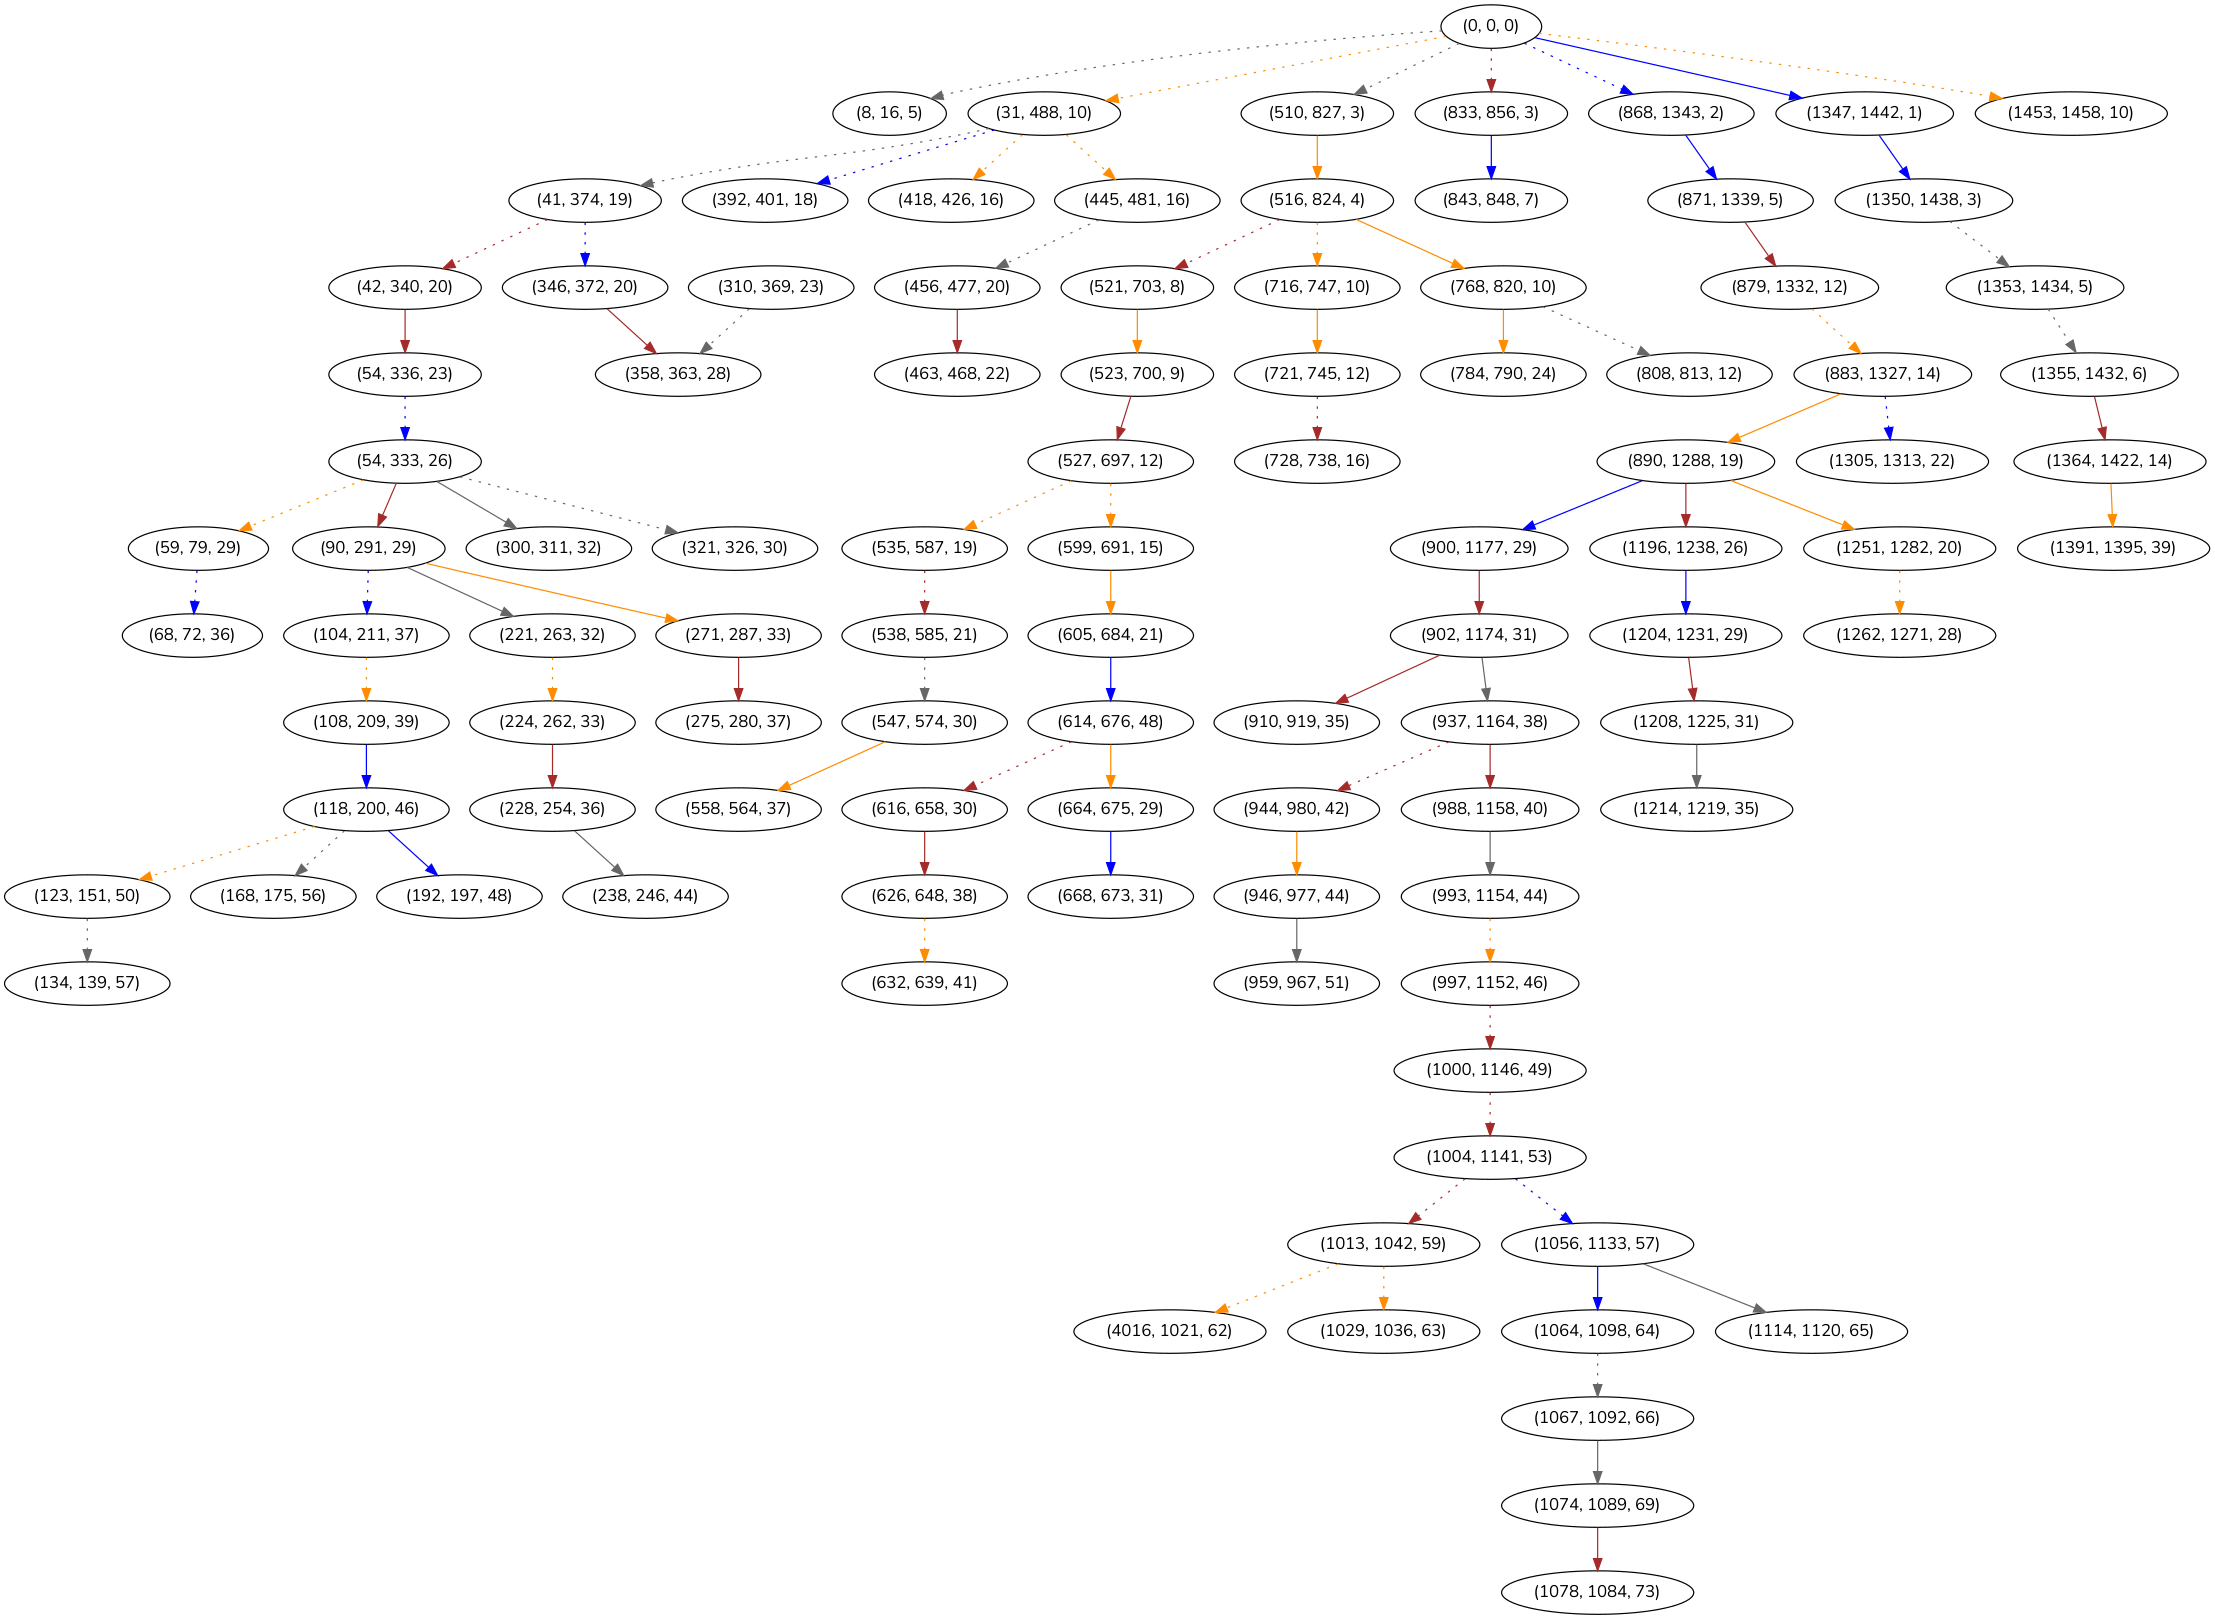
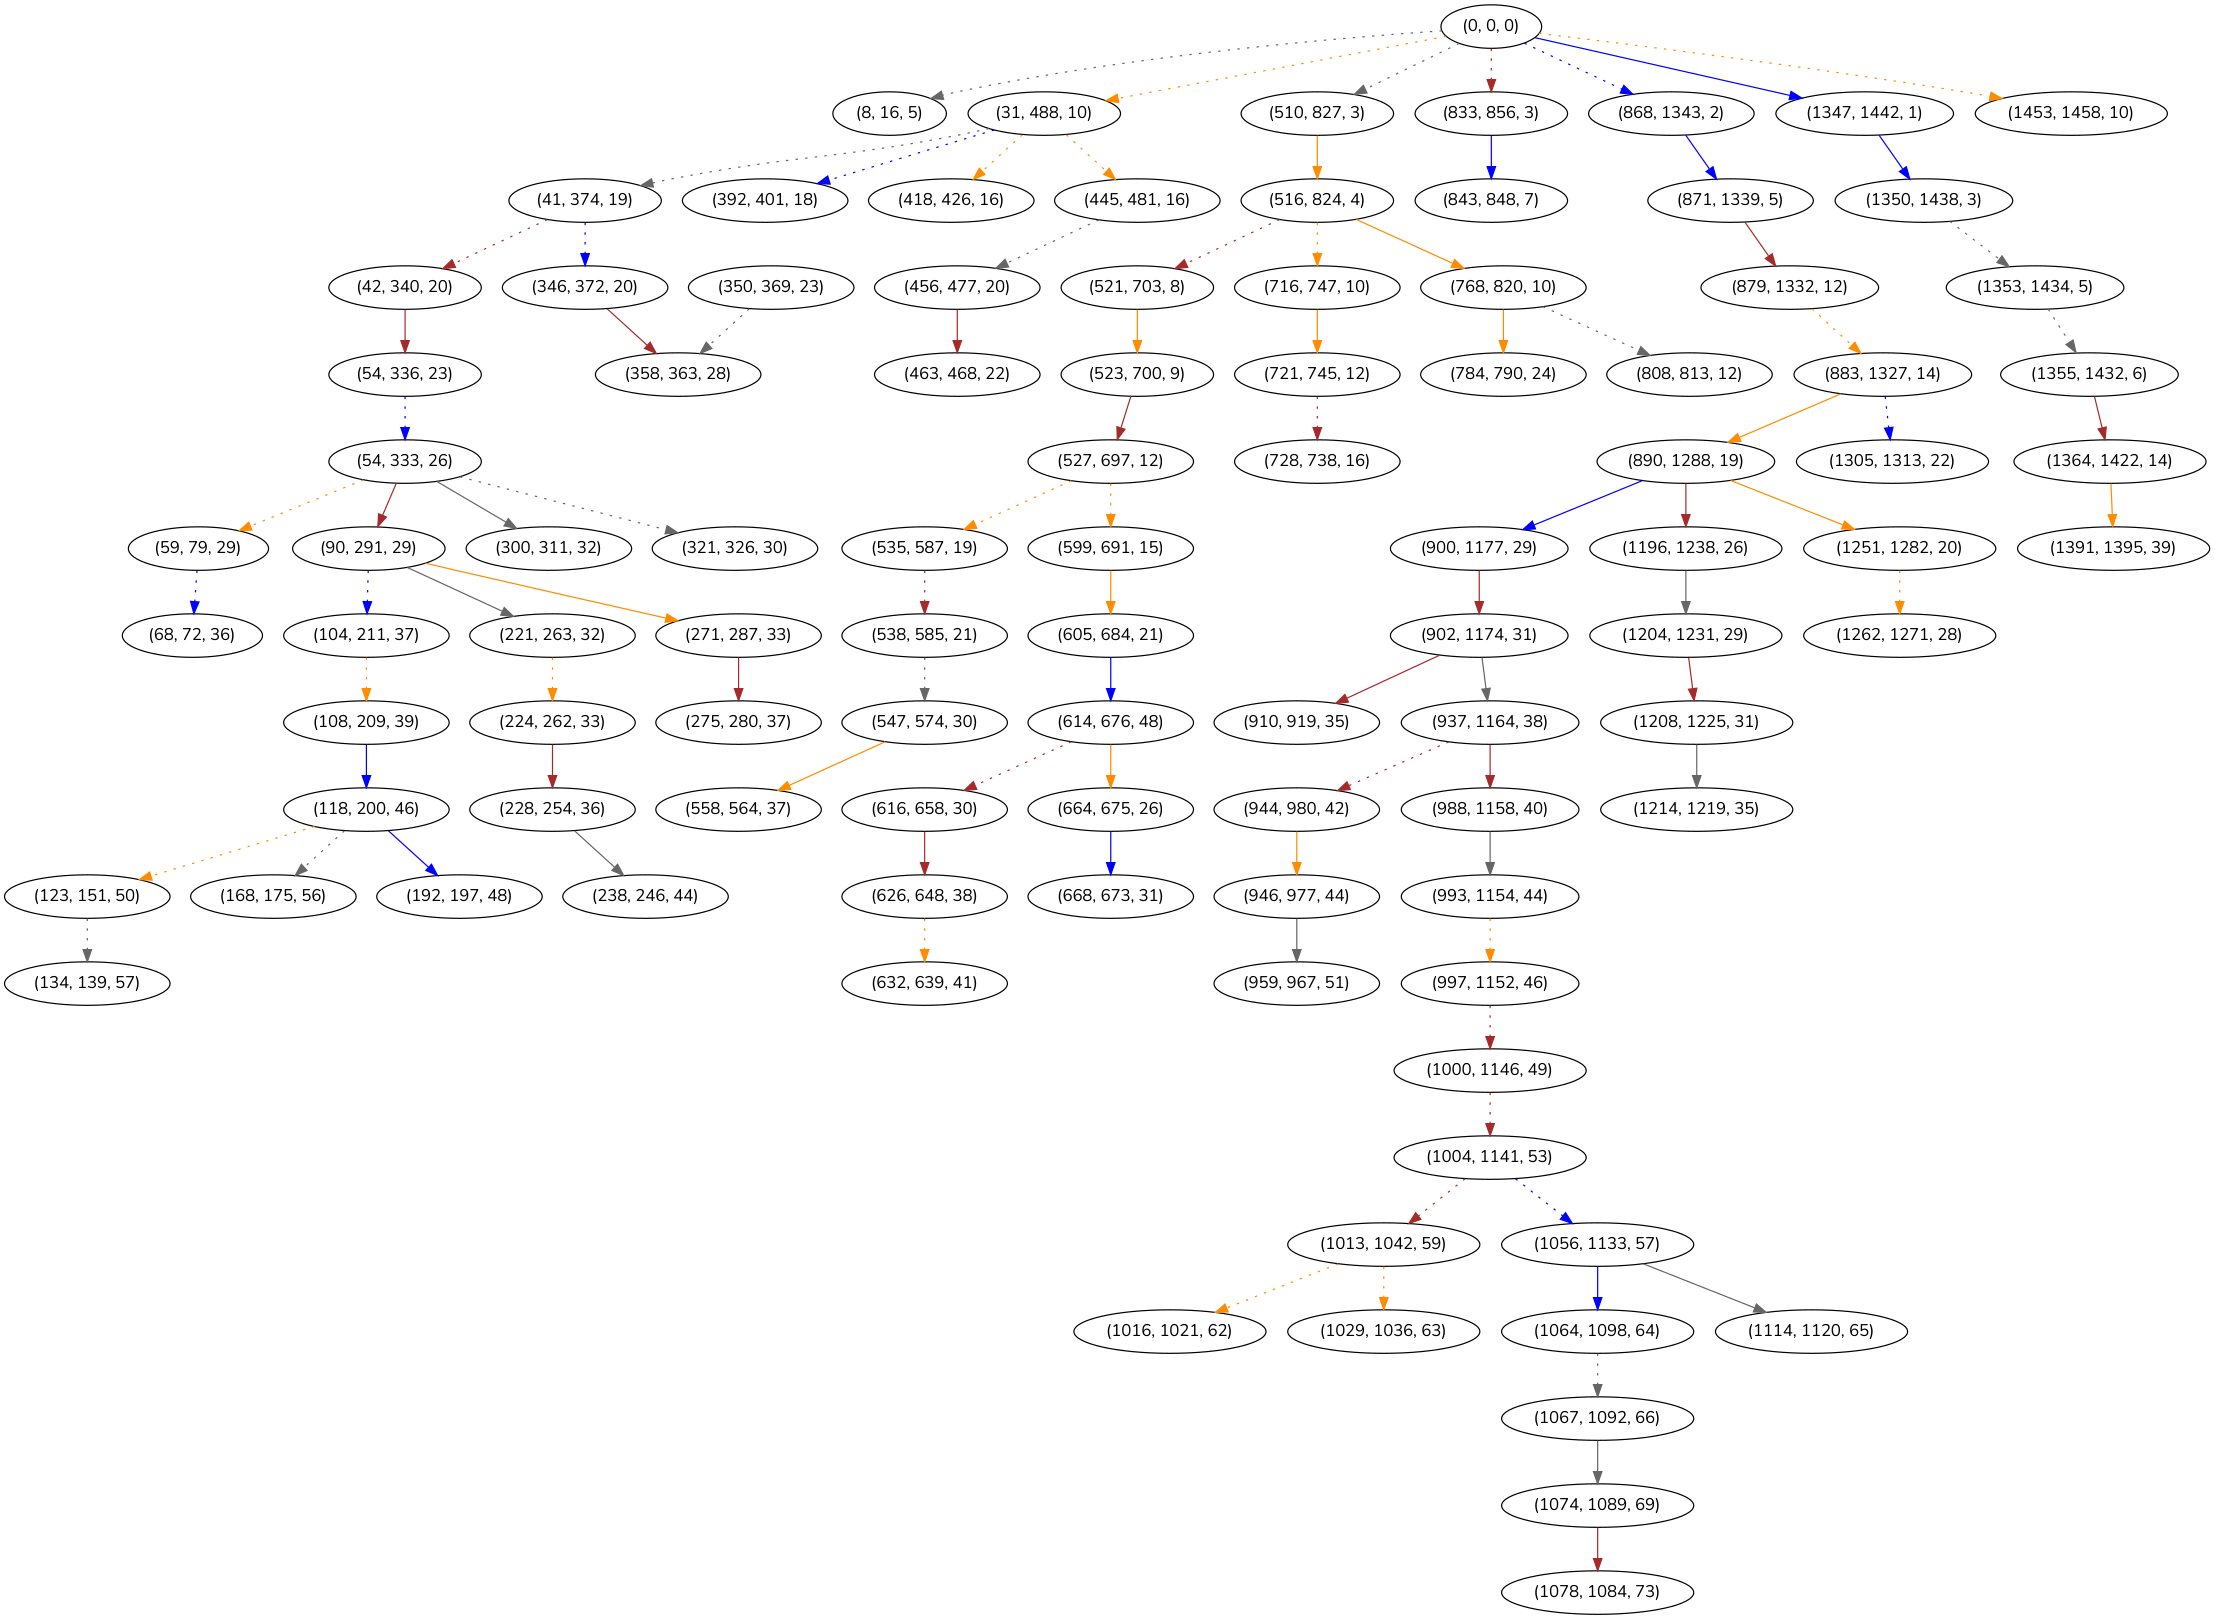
node "(310, 369, 23)": label "(310, 369, 23)" -> "(350, 369, 23)"
edge "(1196, 1238, 26)" -> "(1204, 1231, 29)": color blue -> gray40
node "(664, 675, 29)": label "(664, 675, 29)" -> "(664, 675, 26)"
node "(4016, 1021, 62)": label "(4016, 1021, 62)" -> "(1016, 1021, 62)"
